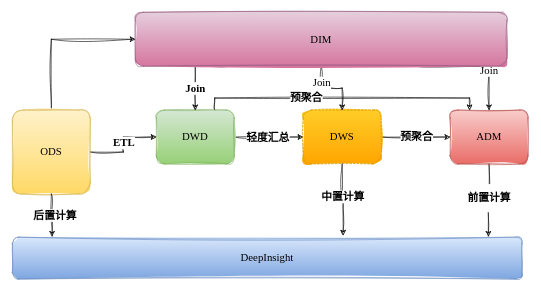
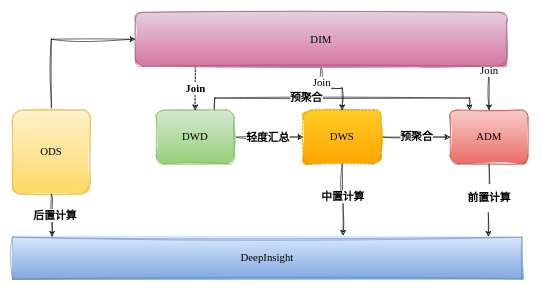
edge "DIM" -> "DWD": style solid -> dashed
edge "ODS" -> "DWD": removed, label "ETL"
node "DeepInsight": shape rounded rectangle -> rectangle
